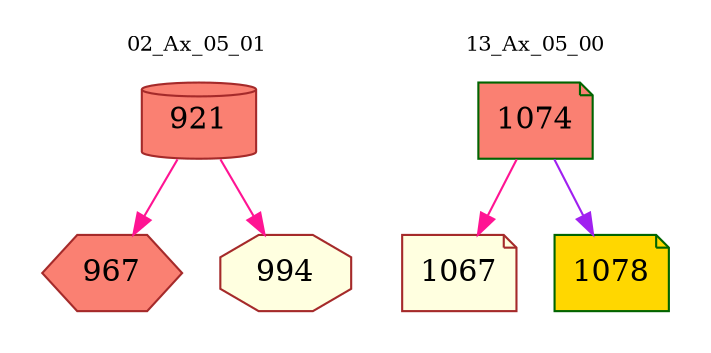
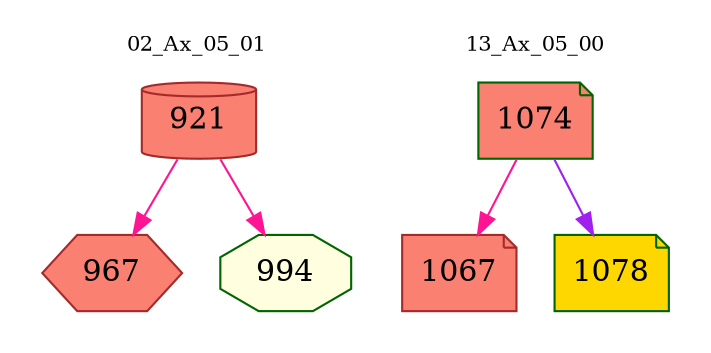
node "994": color brown -> darkgreen
node "1067": fillcolor lightyellow -> salmon
